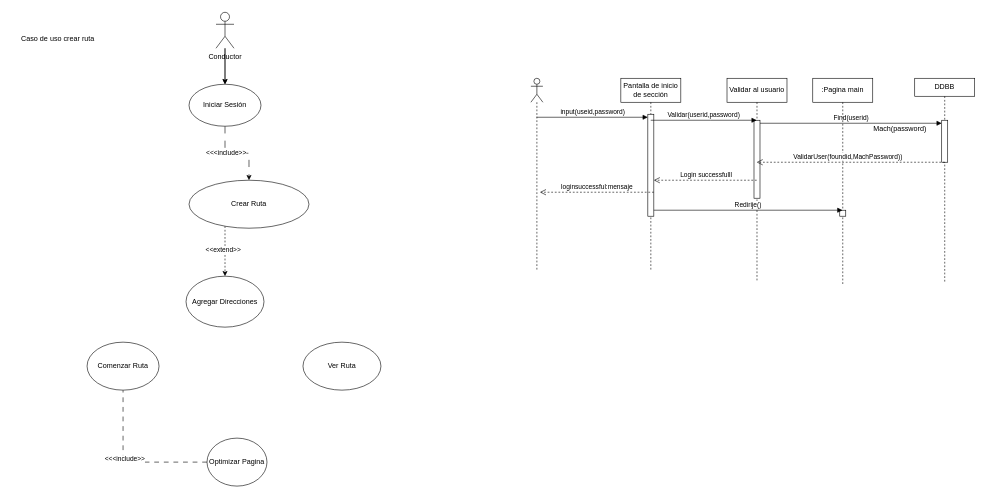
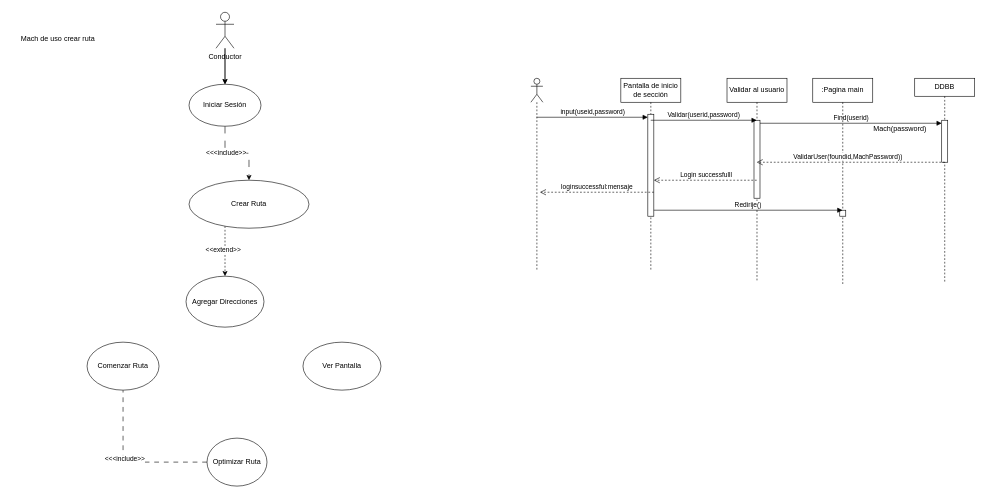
node "Caso de uso crear ruta": label "Caso de uso crear ruta" -> "Mach de uso crear ruta"
node "Ver Ruta": label "Ver Ruta" -> "Ver Pantalla"
node "Optimizar Pagina": label "Optimizar Pagina" -> "Optimizar Ruta"
